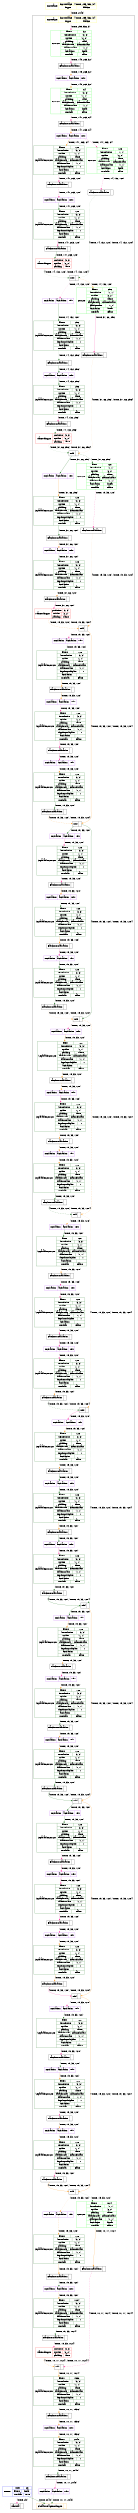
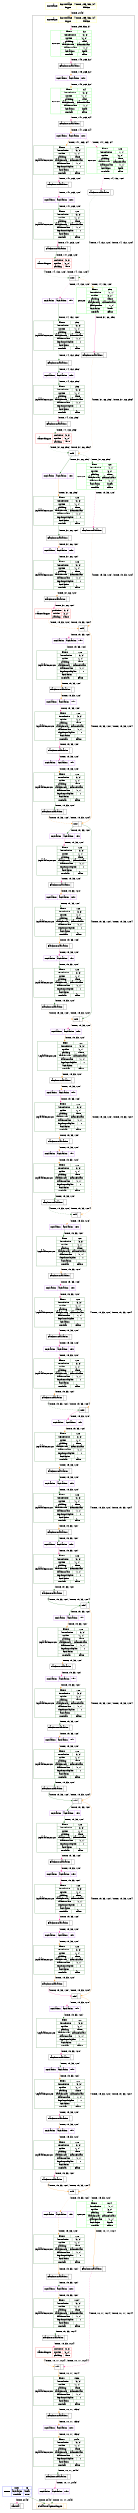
node "Dense": text "filters" -> "activation"
edge "Dense" -> "Lambda": label "(None, 23)" -> "(None, 2048)"
